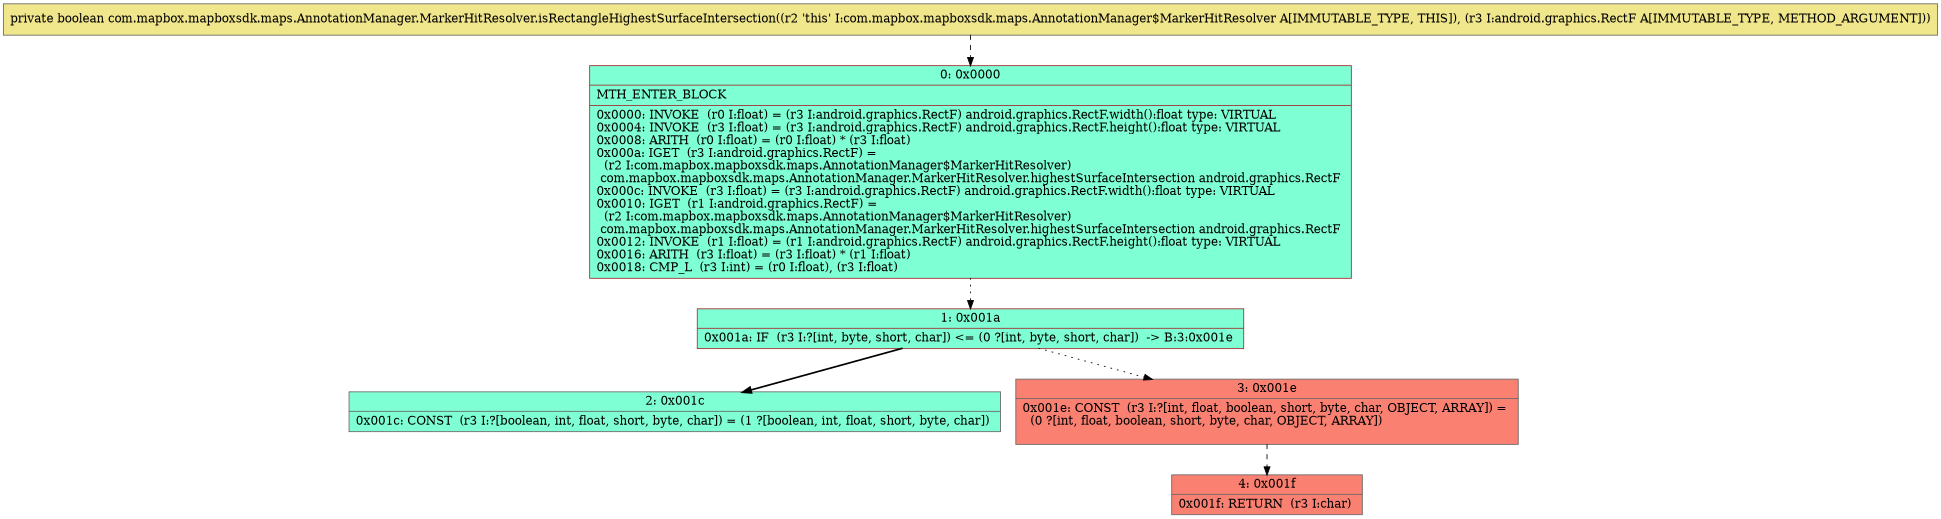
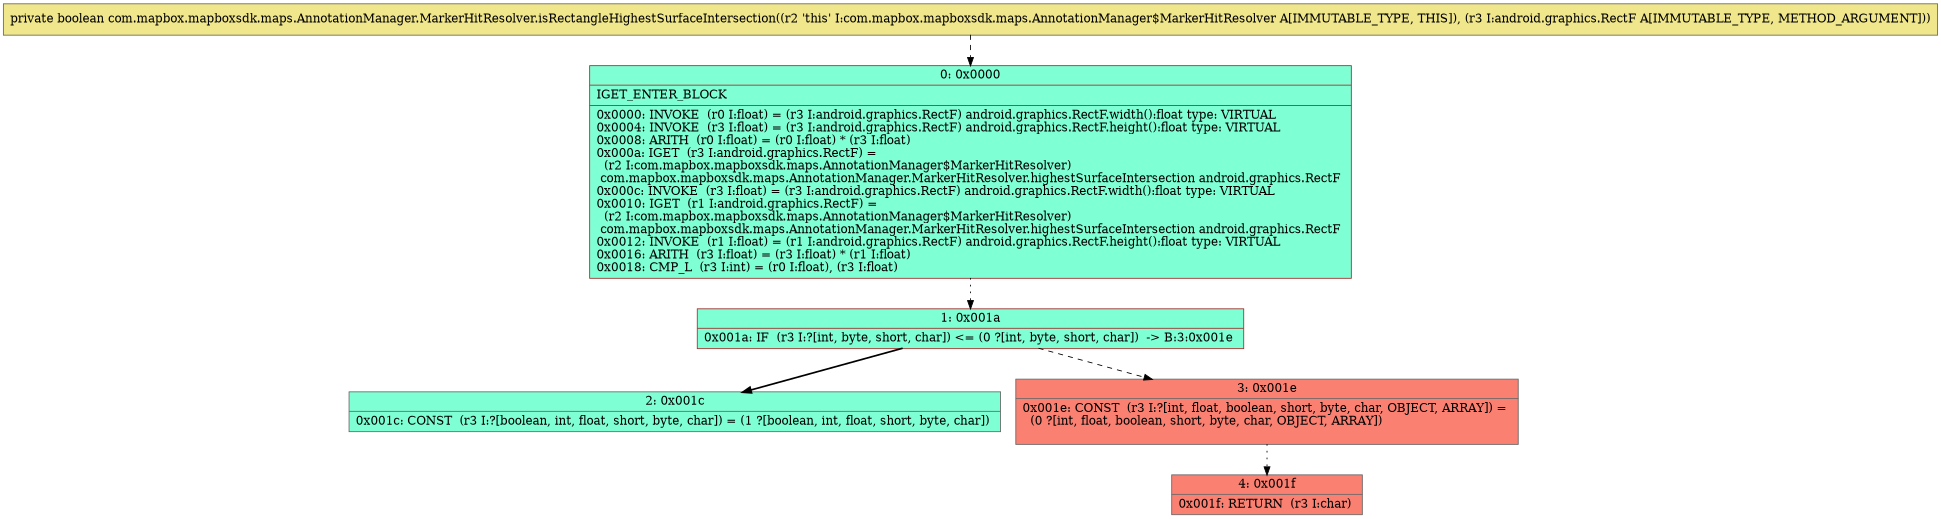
node "0: 0x0000": text "MTH_ENTER_BLOCK" -> "IGET_ENTER_BLOCK"
edge "1: 0x001a" -> "3: 0x001e": style dotted -> dashed
edge "3: 0x001e" -> "4: 0x001f": style dashed -> dotted
